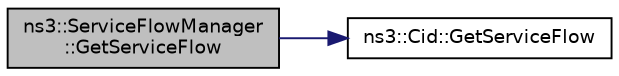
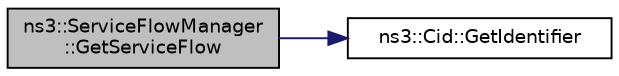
node "ns3::Cid::GetServiceFlow": label "ns3::Cid::GetServiceFlow" -> "ns3::Cid::GetIdentifier"
